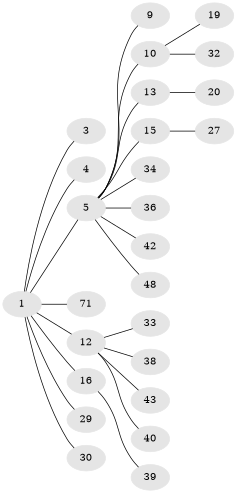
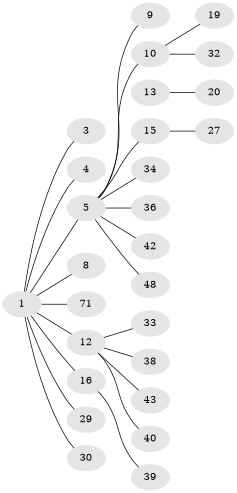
edge "13" -- "5": removed
node "8": added
